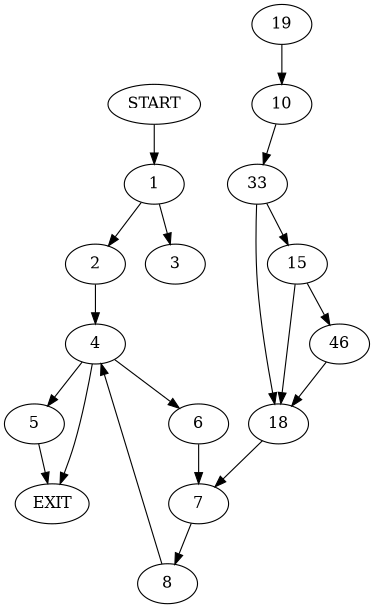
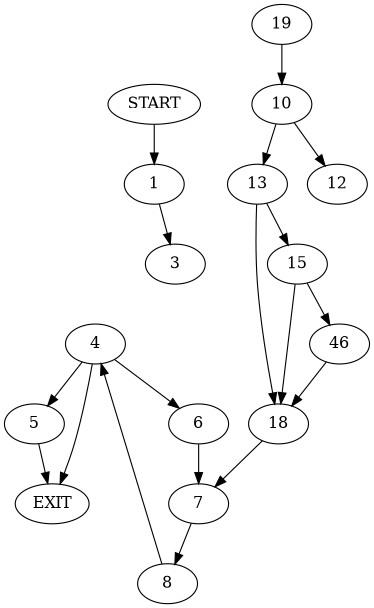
node "33": label "33" -> "13"
node "12": added
node "2": removed
